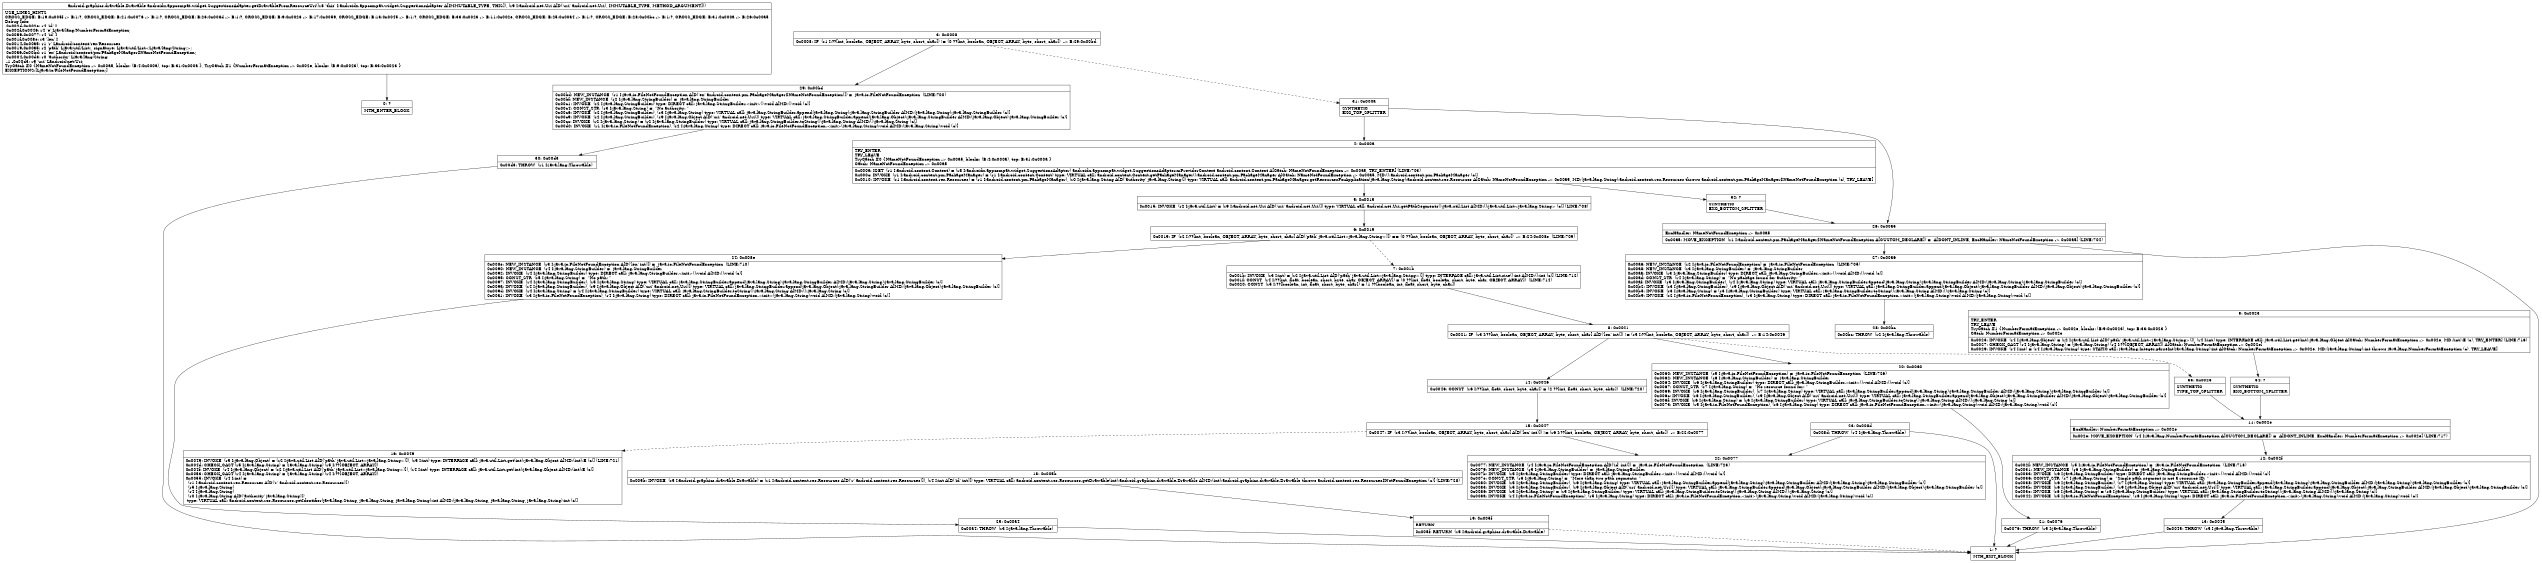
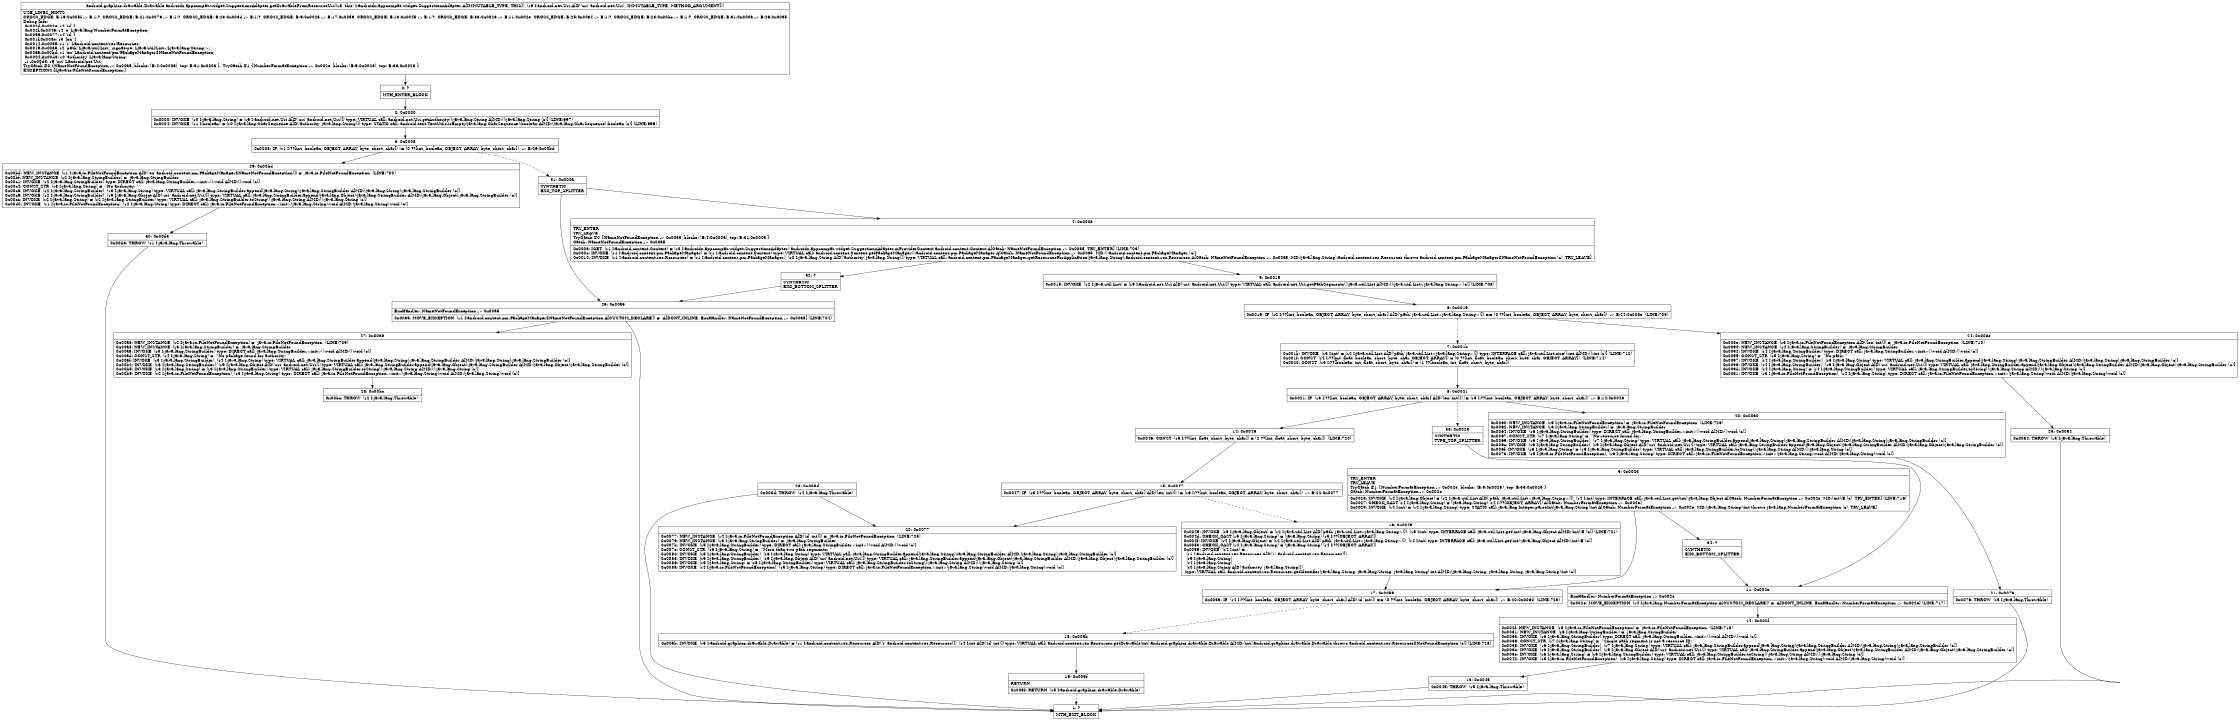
node "2: 0x0000": added
node "17: 0x0059": added
